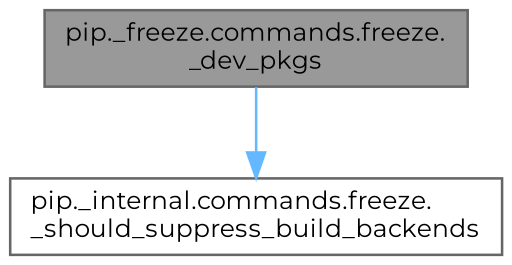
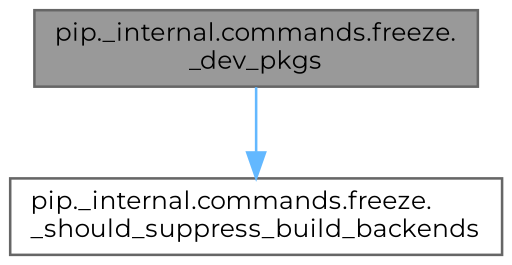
node "pip._freeze.commands.freeze. _dev_pkgs": label "pip._freeze.commands.freeze. _dev_pkgs" -> "pip._internal.commands.freeze. _dev_pkgs"
